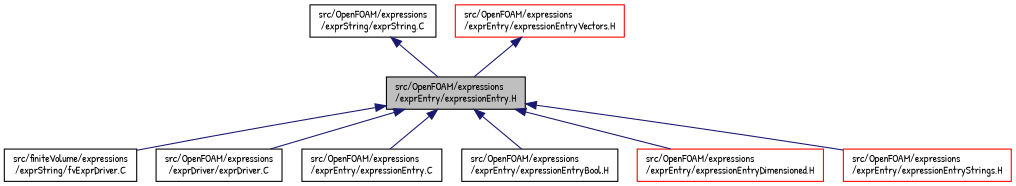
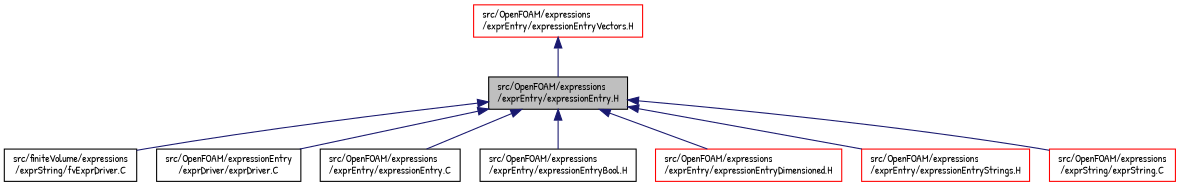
node "src/OpenFOAM/expressions /exprString/exprString.C": color black -> red
edge "src/OpenFOAM/expressions /exprEntry/expressionEntry.H" -> "src/OpenFOAM/expressions /exprString/exprString.C": reversed
node "src/OpenFOAM/expressions /exprDriver/exprDriver.C": label "src/OpenFOAM/expressions /exprDriver/exprDriver.C" -> "src/OpenFOAM/expressionEntry /exprDriver/exprDriver.C"
